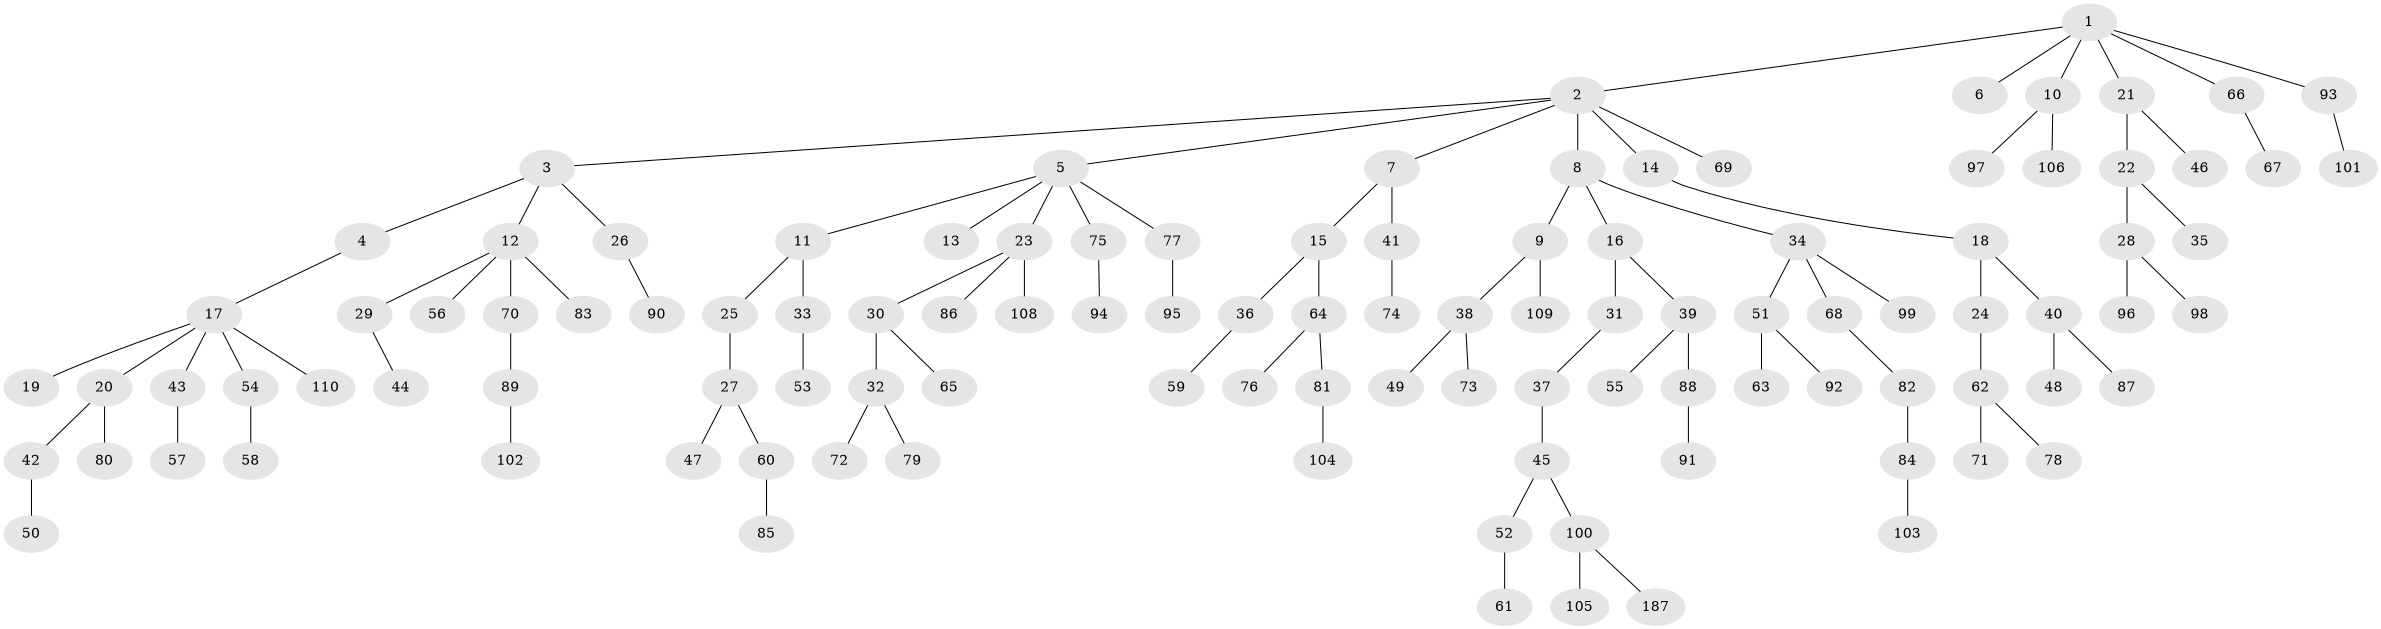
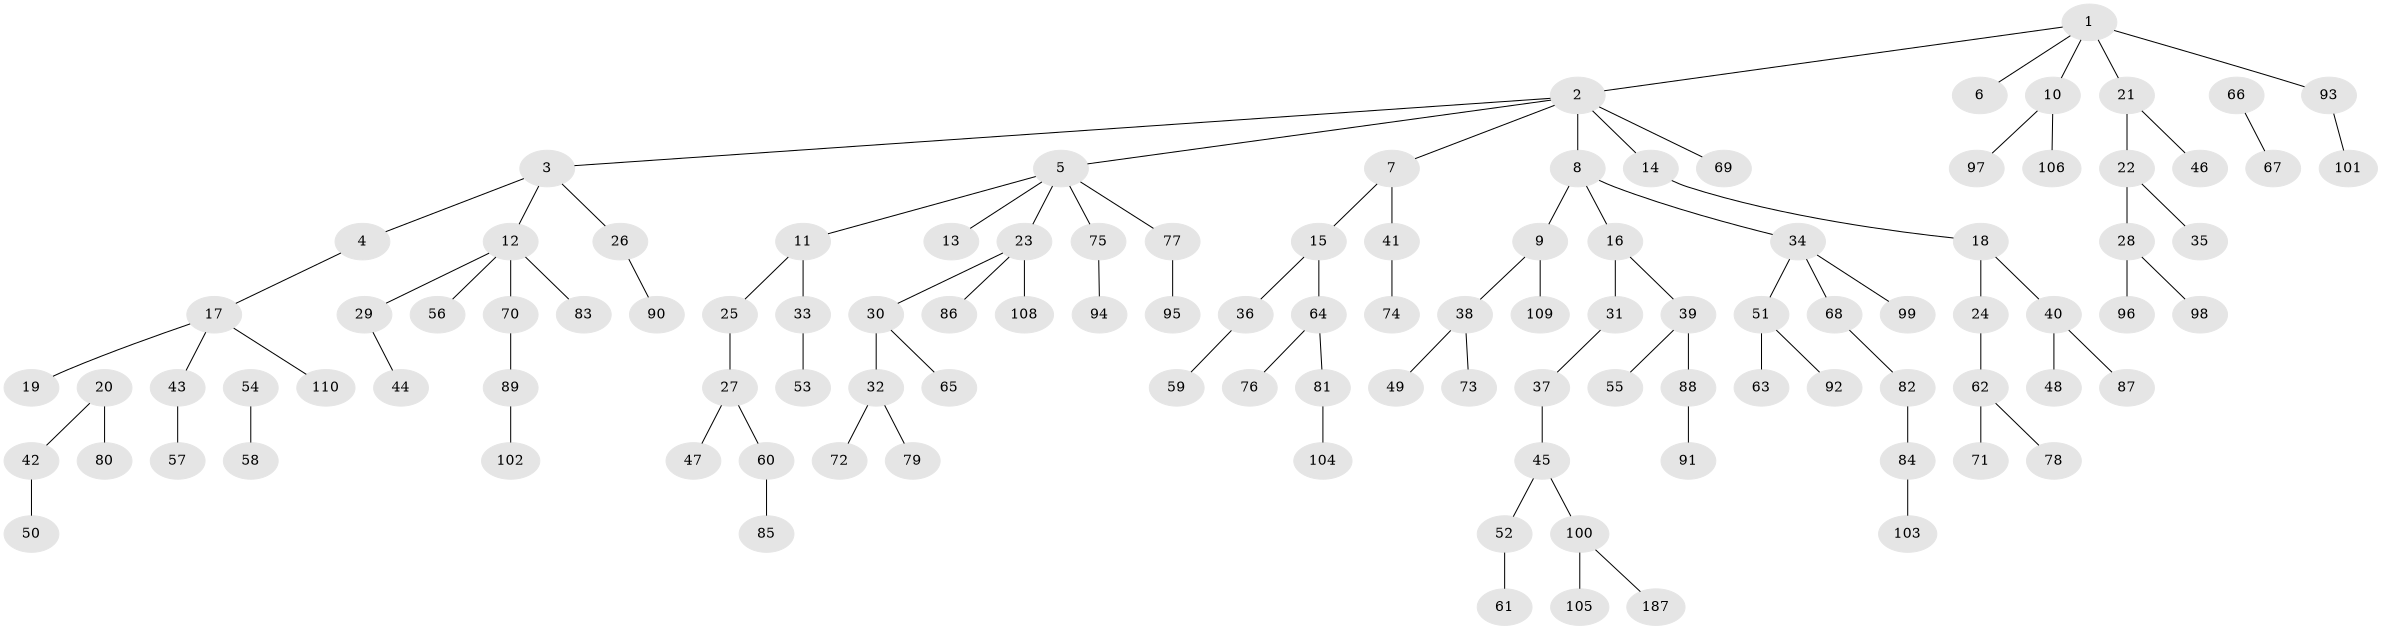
edge "1" -- "66": removed
edge "17" -- "20": removed
edge "17" -- "54": removed
